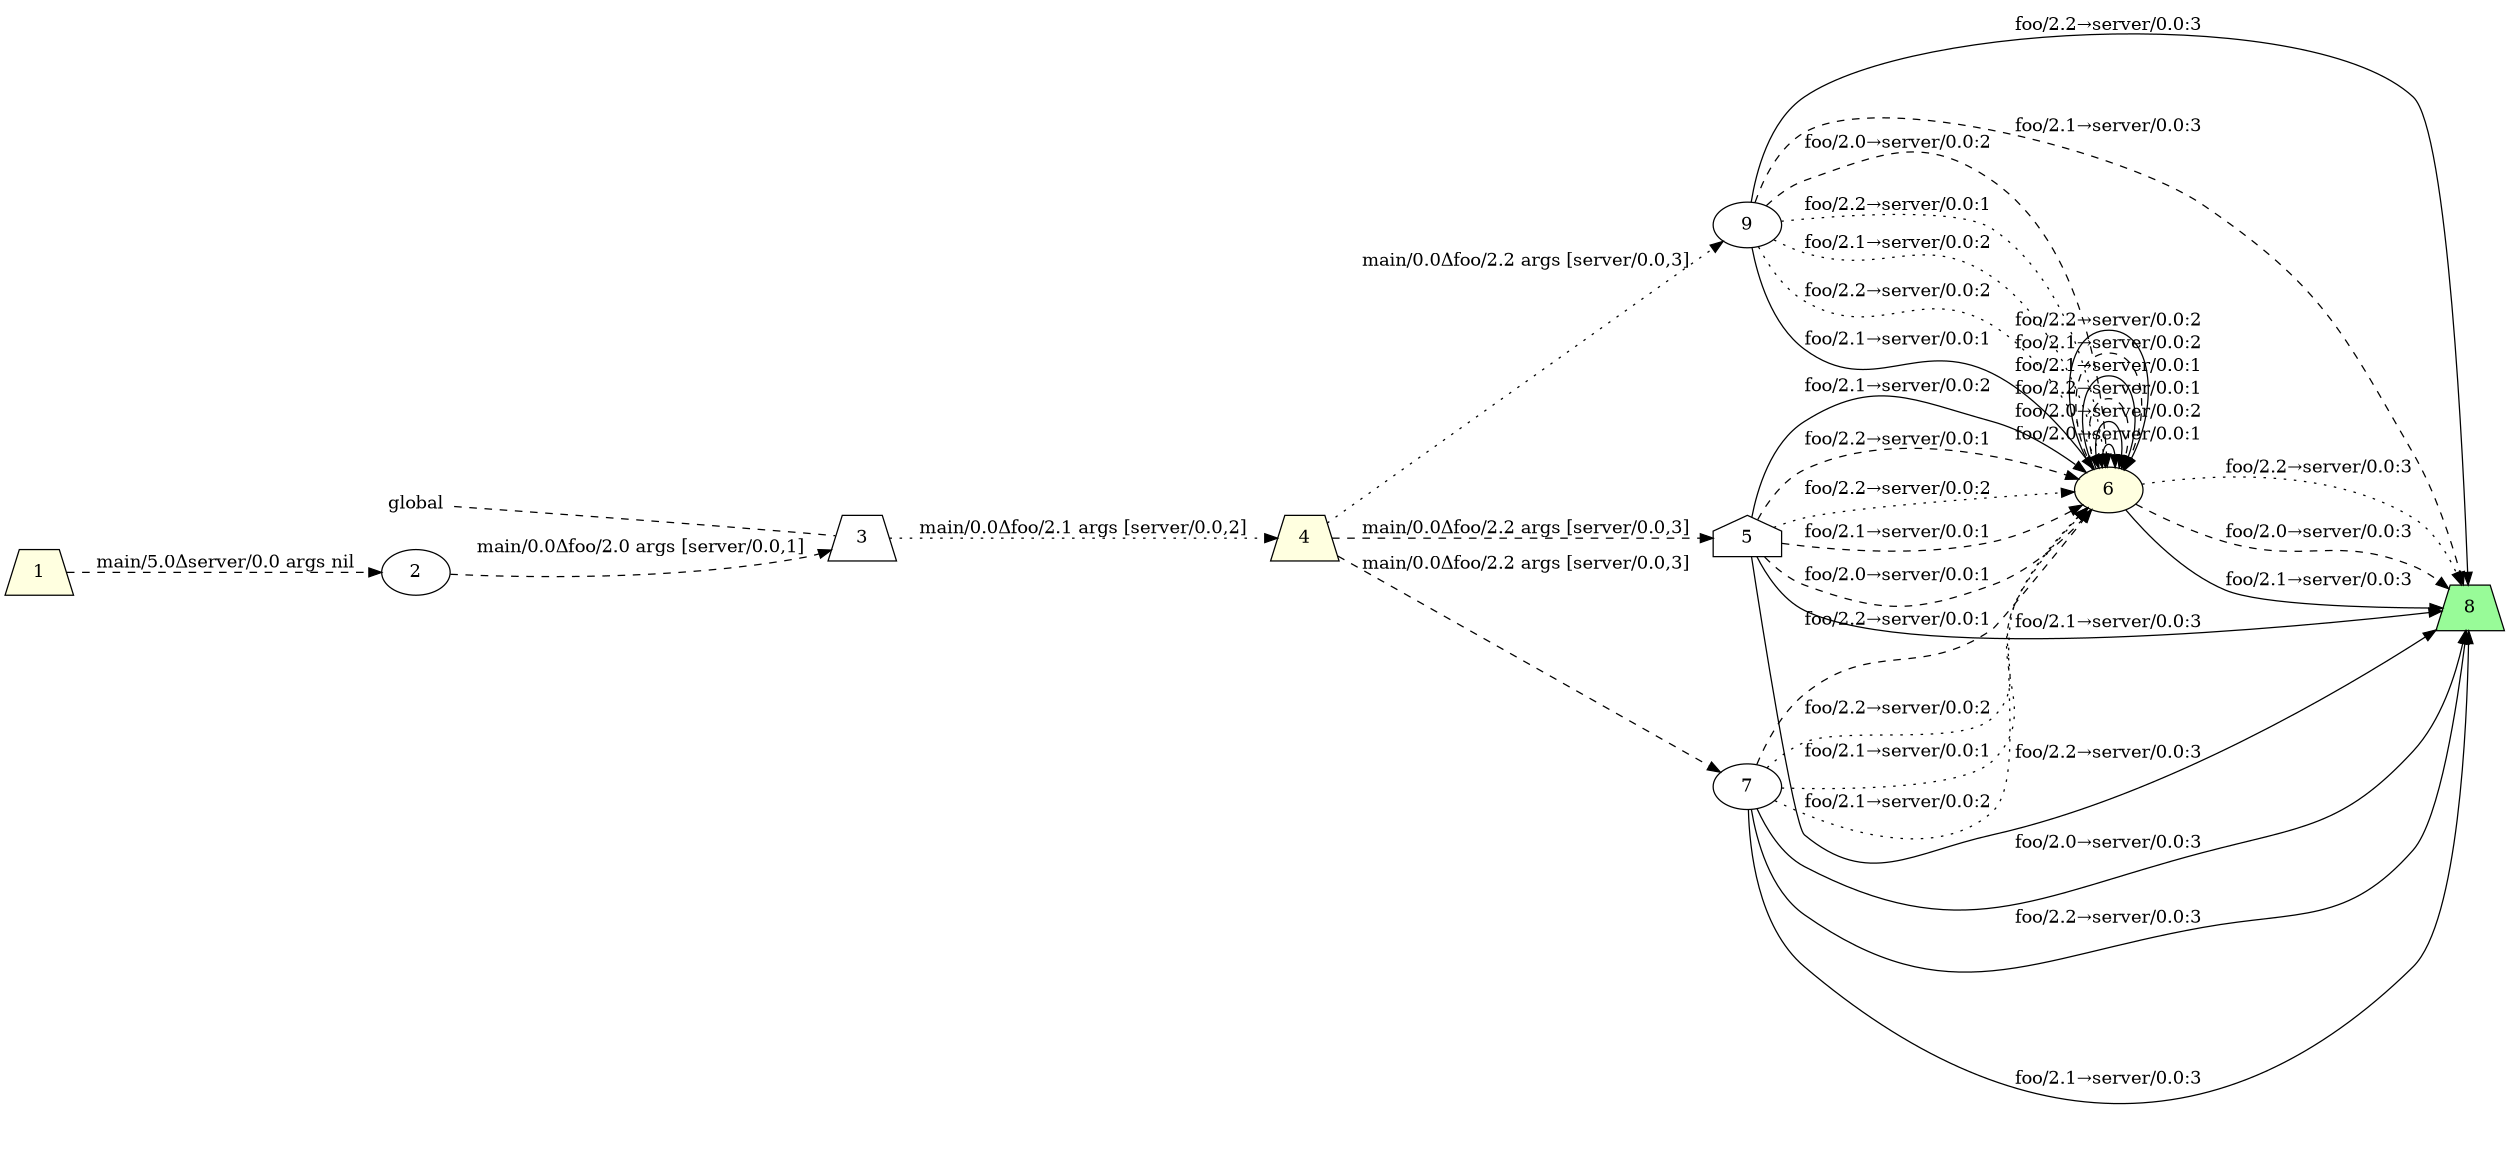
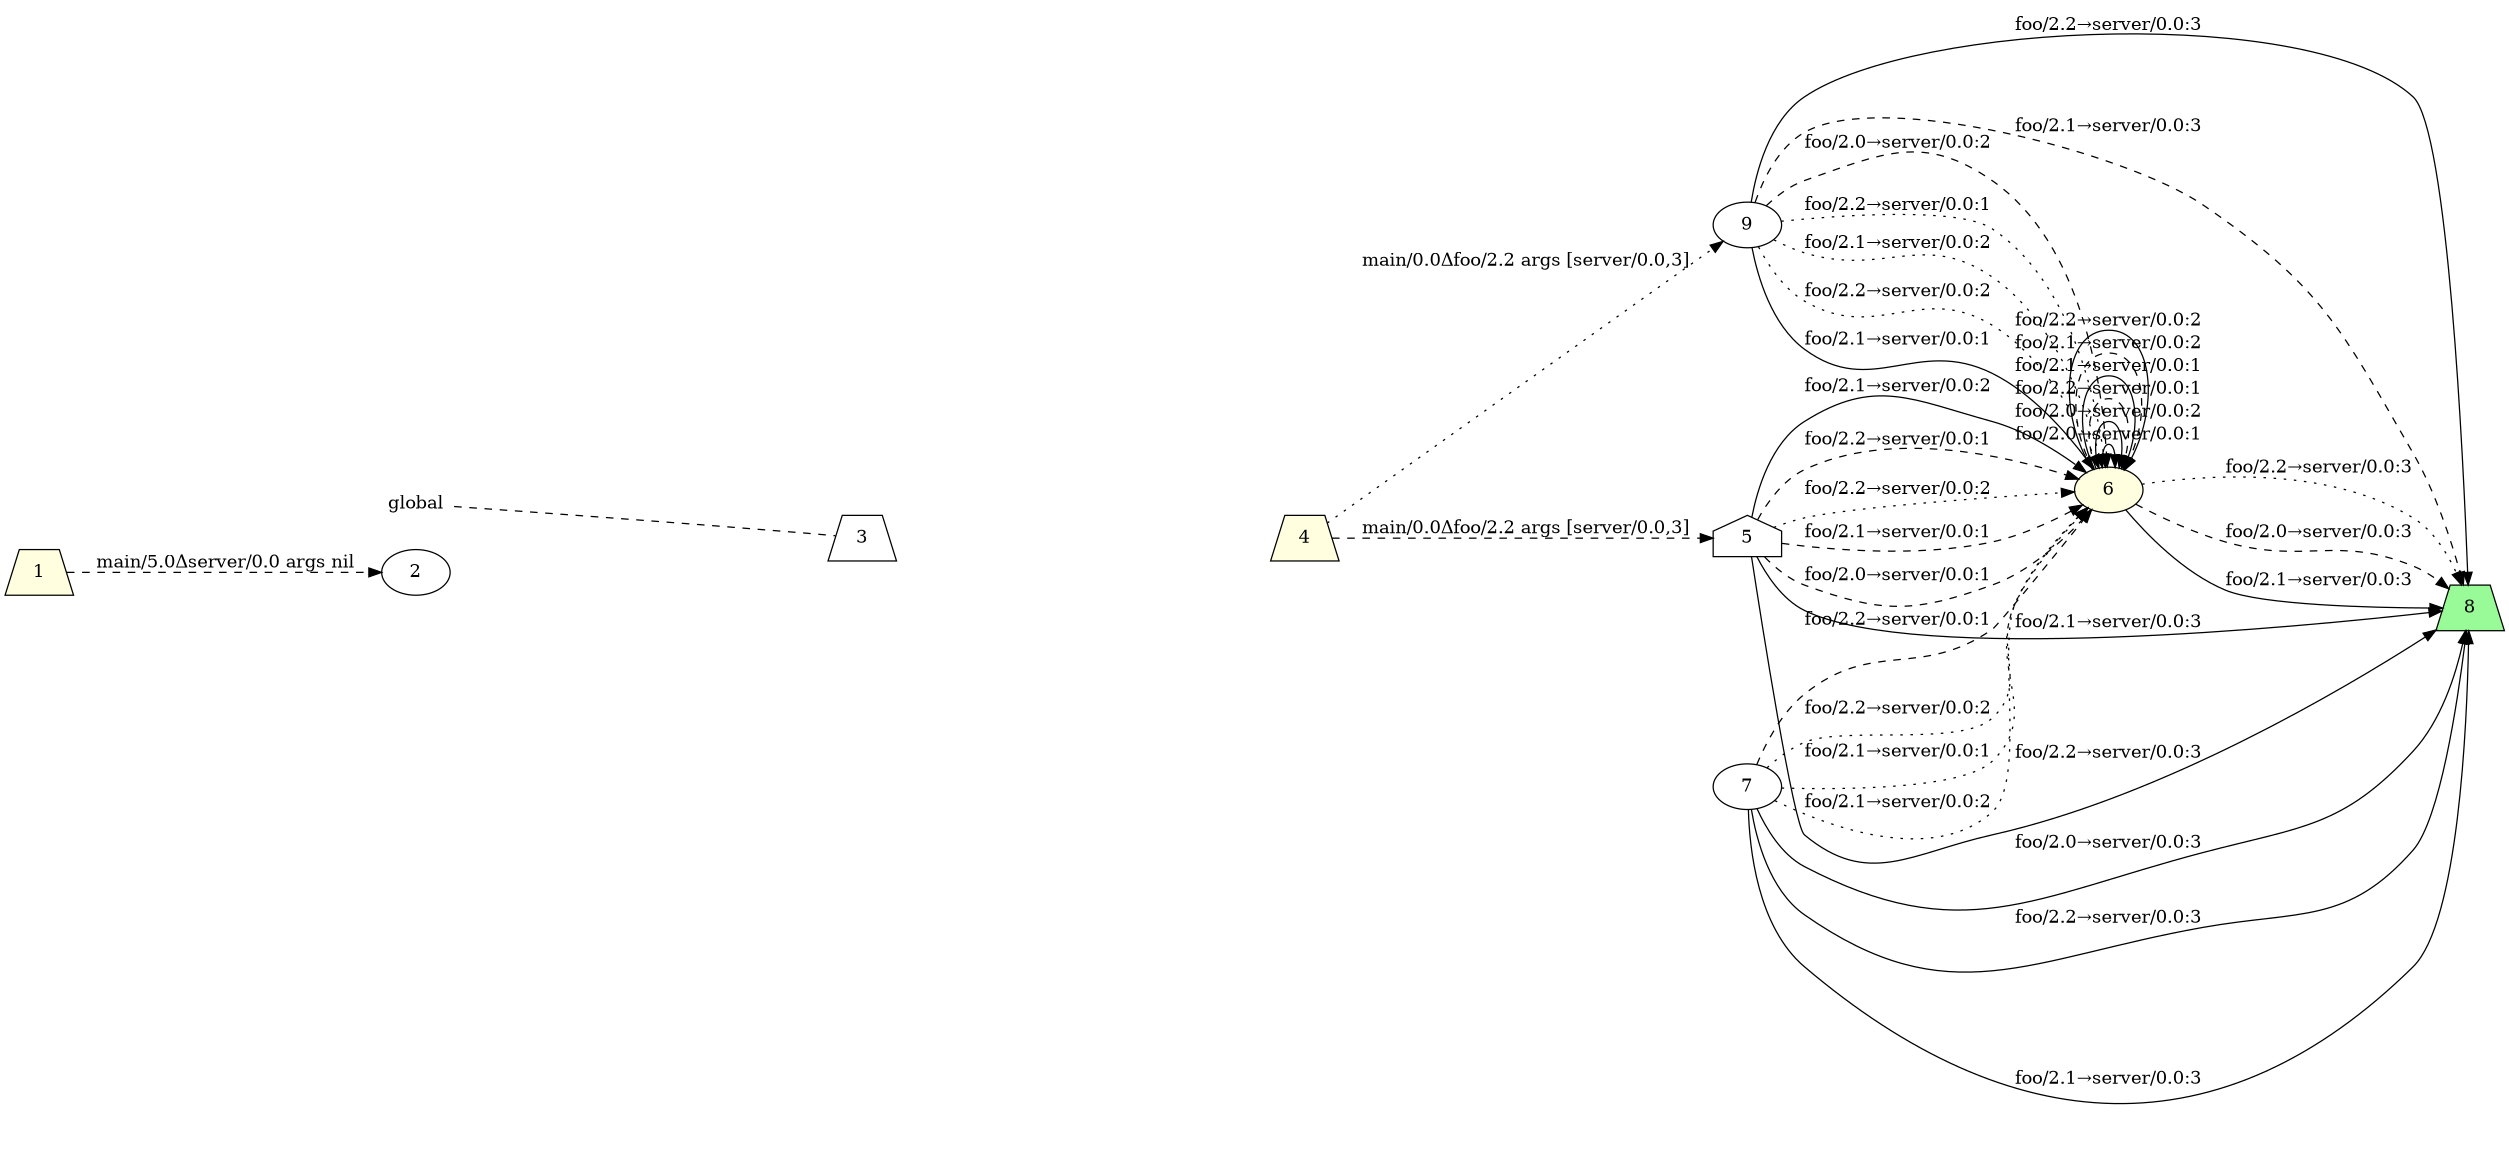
edge "3" -> "4": removed, label "main/0.0Δfoo/2.1 args [server/0.0,2]"
edge "2" -> "3": removed, label "main/0.0Δfoo/2.0 args [server/0.0,1]"
edge "4" -> "7": removed, label "main/0.0Δfoo/2.2 args [server/0.0,3]"
